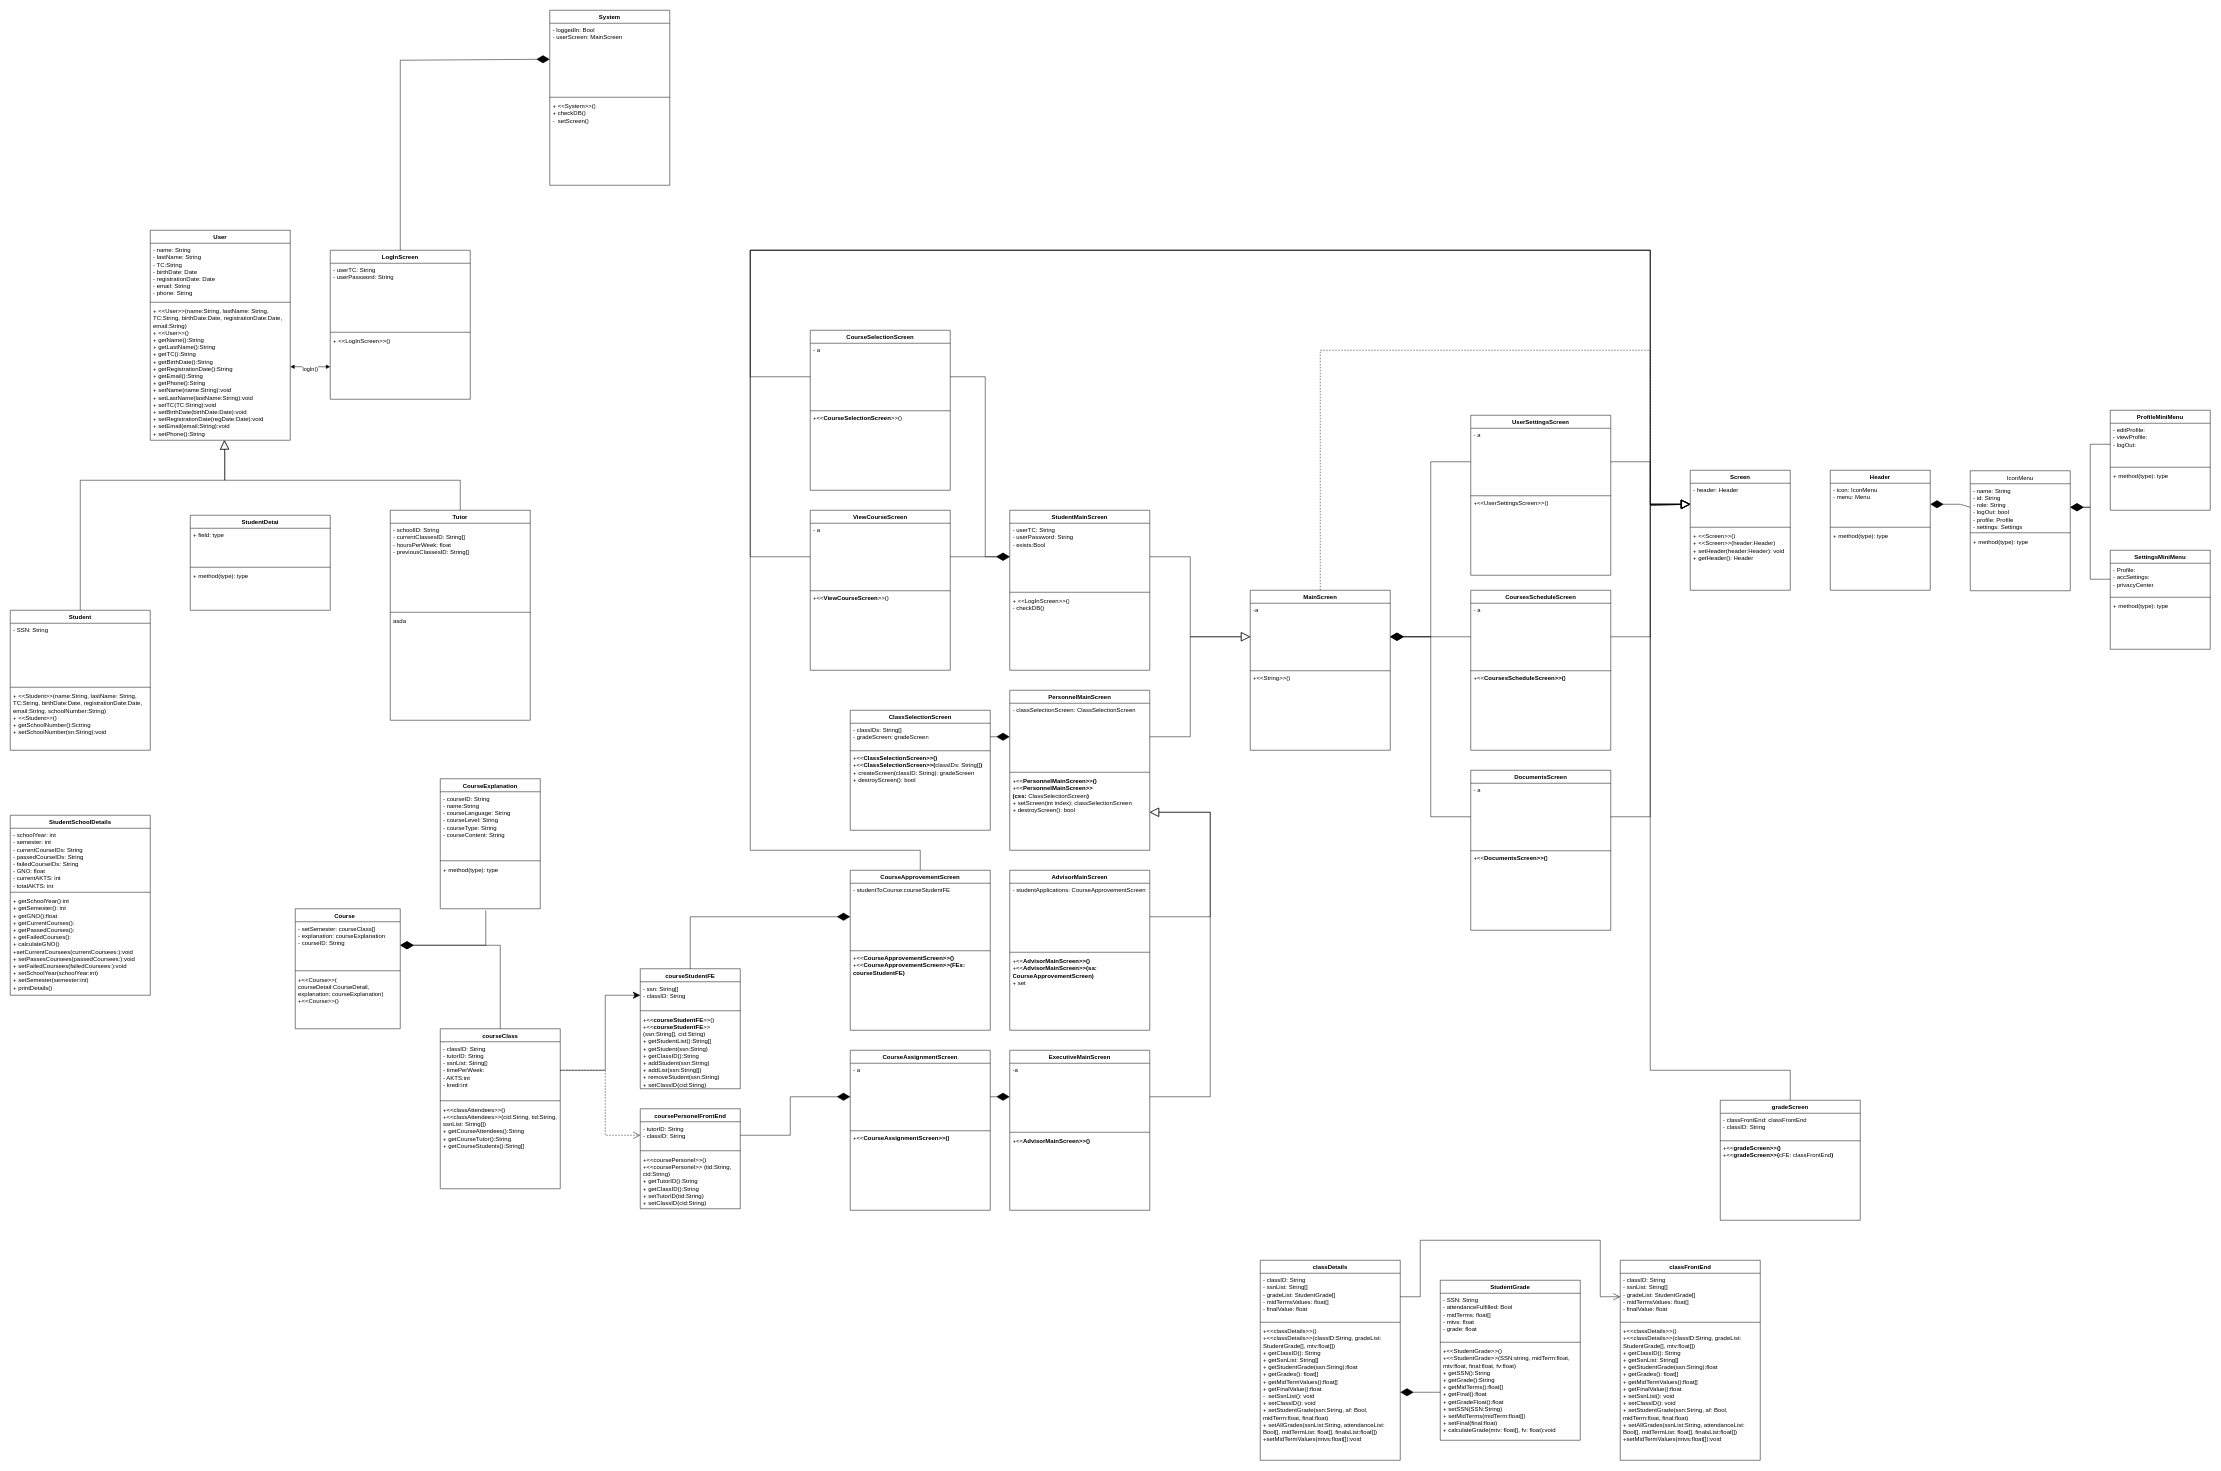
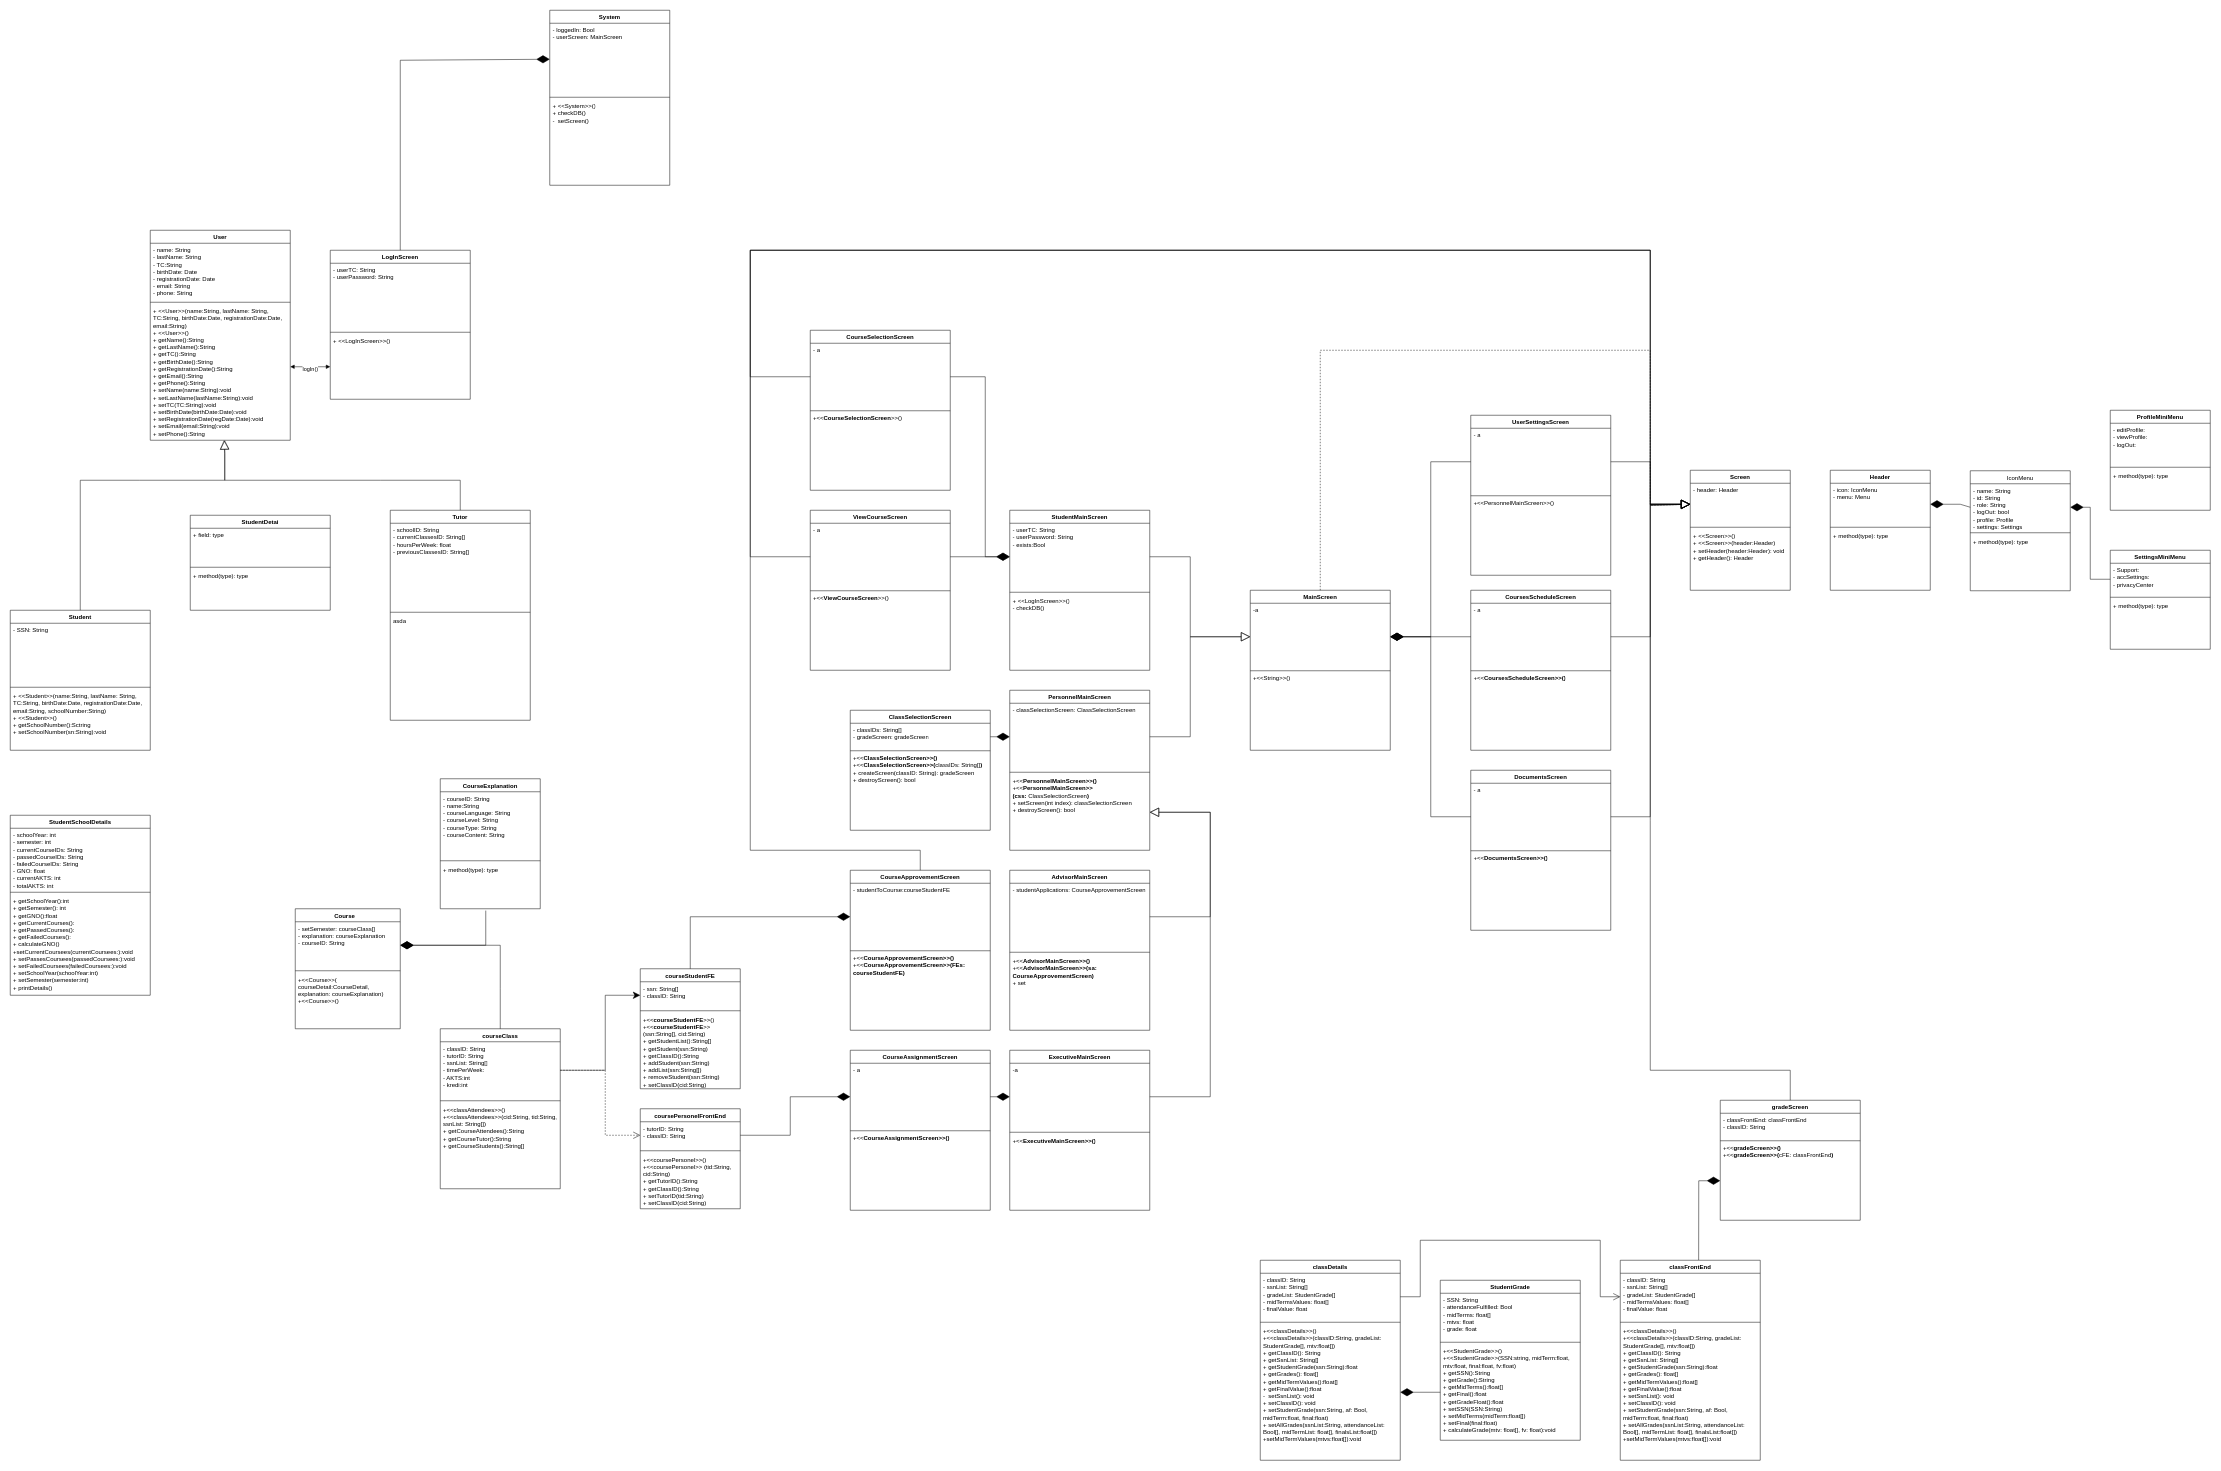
edge "- editProfile: - viewProfile: - logOut:" -> "- name: String - id: String - role: String - logOut: bool - profile: Profile - settings: Settings": removed
node "+<<UserSettingsScreen>>()": label "+<<UserSettingsScreen>>()" -> "+<<PersonnelMainScreen>>()"
node "- Profile: - accSettings: - privacyCenter": label "- Profile: - accSettings: - privacyCenter" -> "- Support: - accSettings: - privacyCenter"
node "+<<AdvisorMainScreen>>()": label "+<<AdvisorMainScreen>>()" -> "+<<ExecutiveMainScreen>>()"
edge "classFrontEnd" -> "+<<gradeScreen>>() +<<gradeScreen>>(cFE: classFrontEnd)": added
